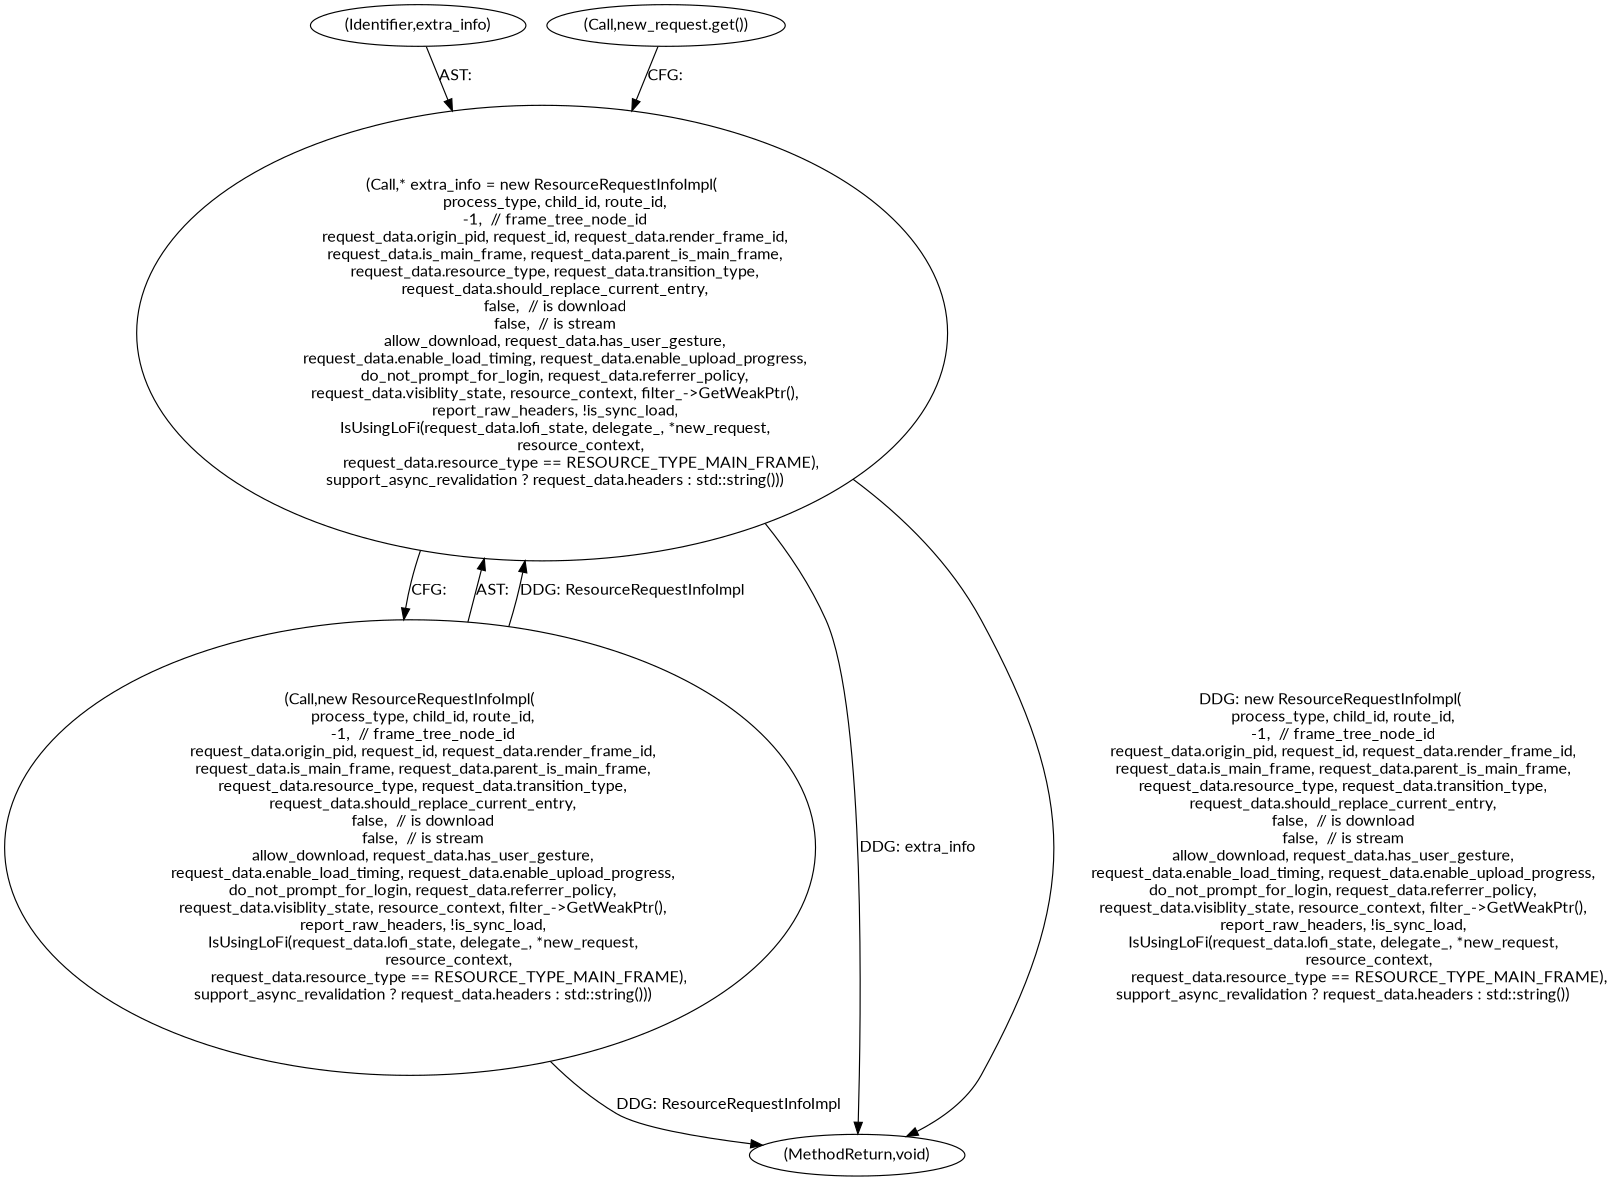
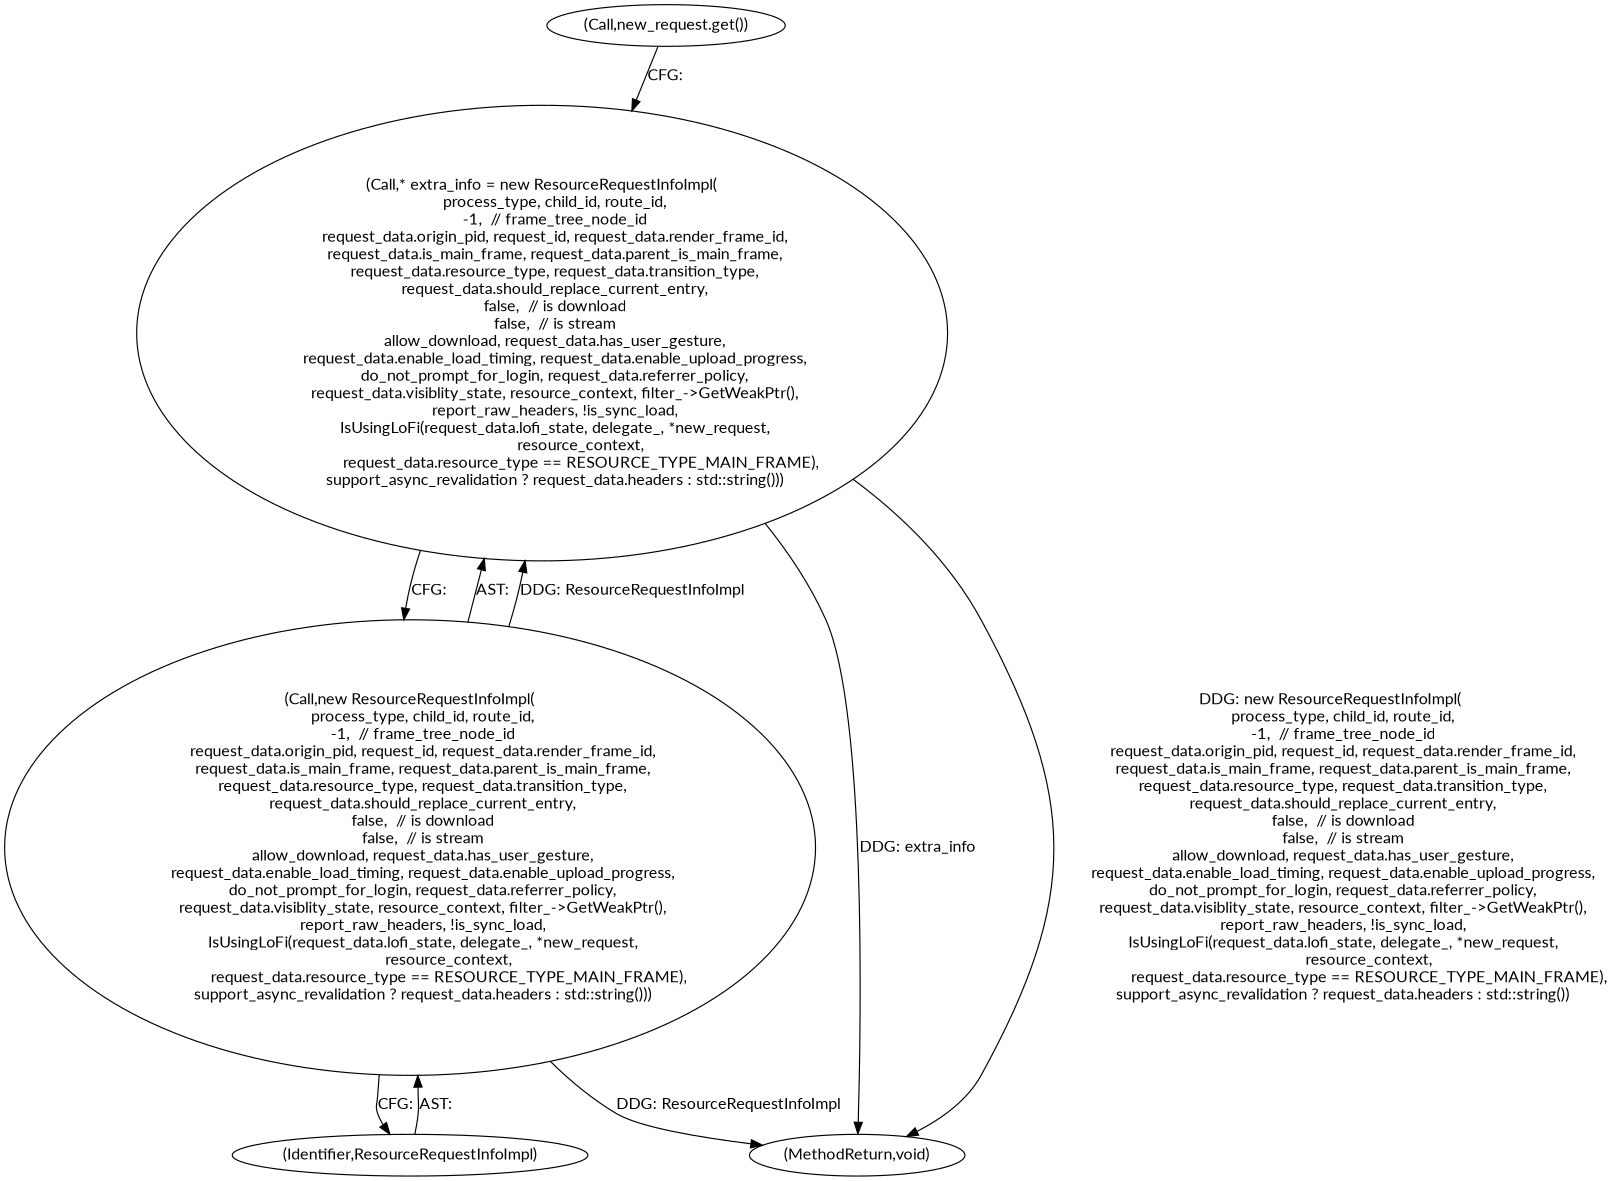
node "(Identifier,extra_info)": removed
node "(Identifier,ResourceRequestInfoImpl)": added
